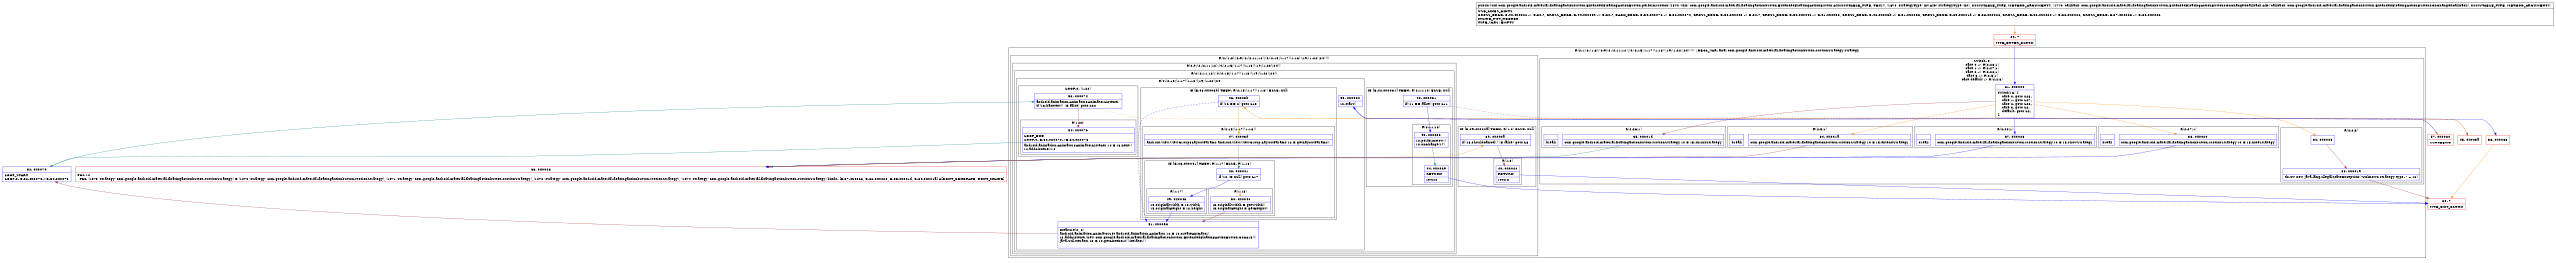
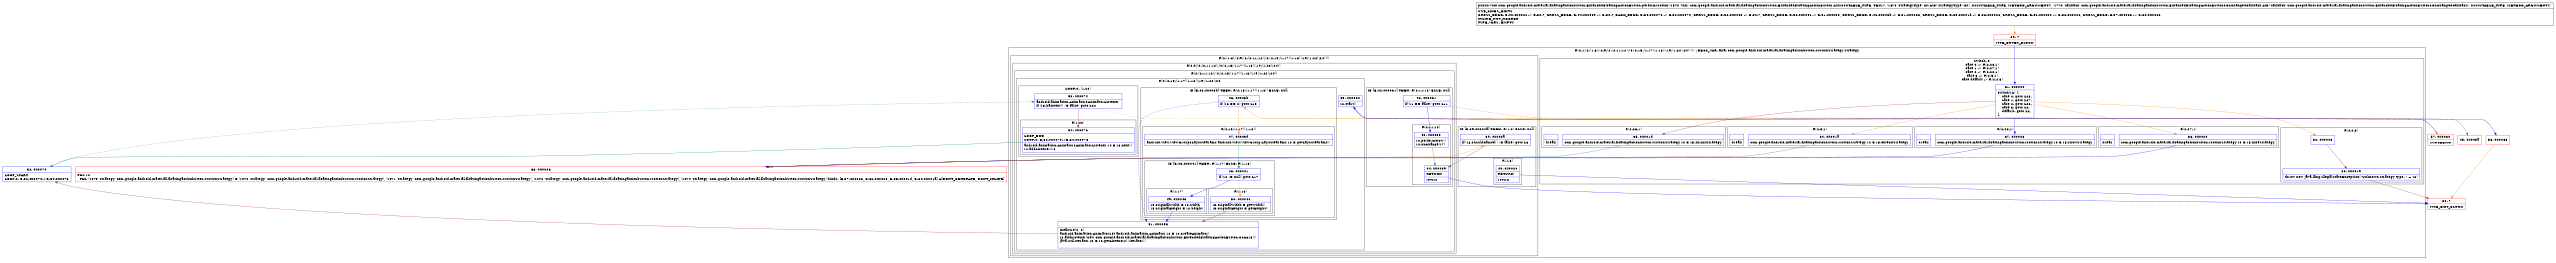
edge "52: 0x0070" -> "53: 0x0074": style solid -> dashed
edge "39: 0x002a" -> "40: 0x002c": now "39: 0x002a" -> "44: 0x0039"
